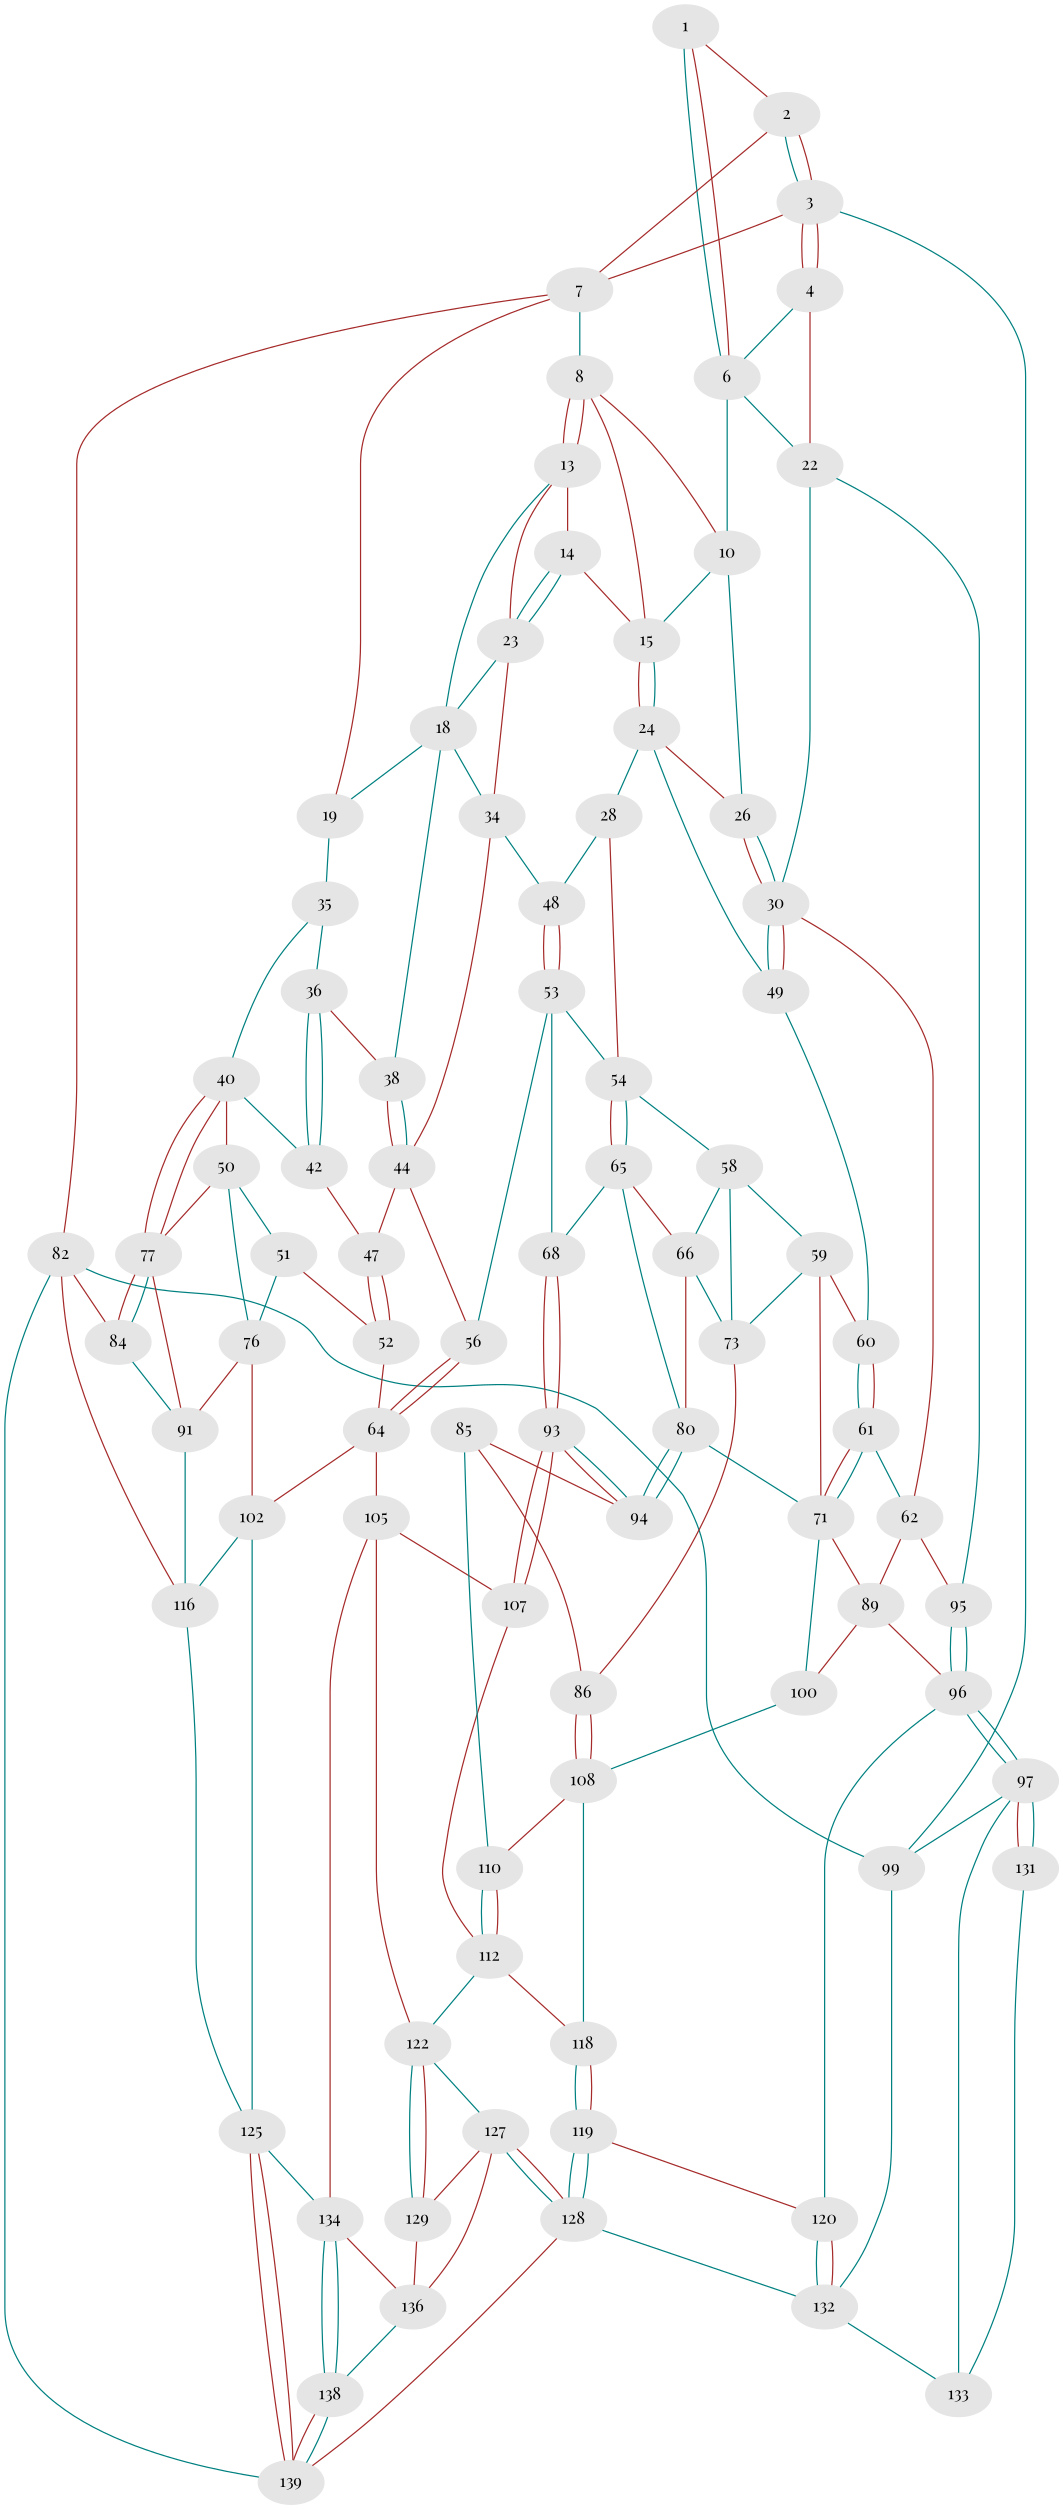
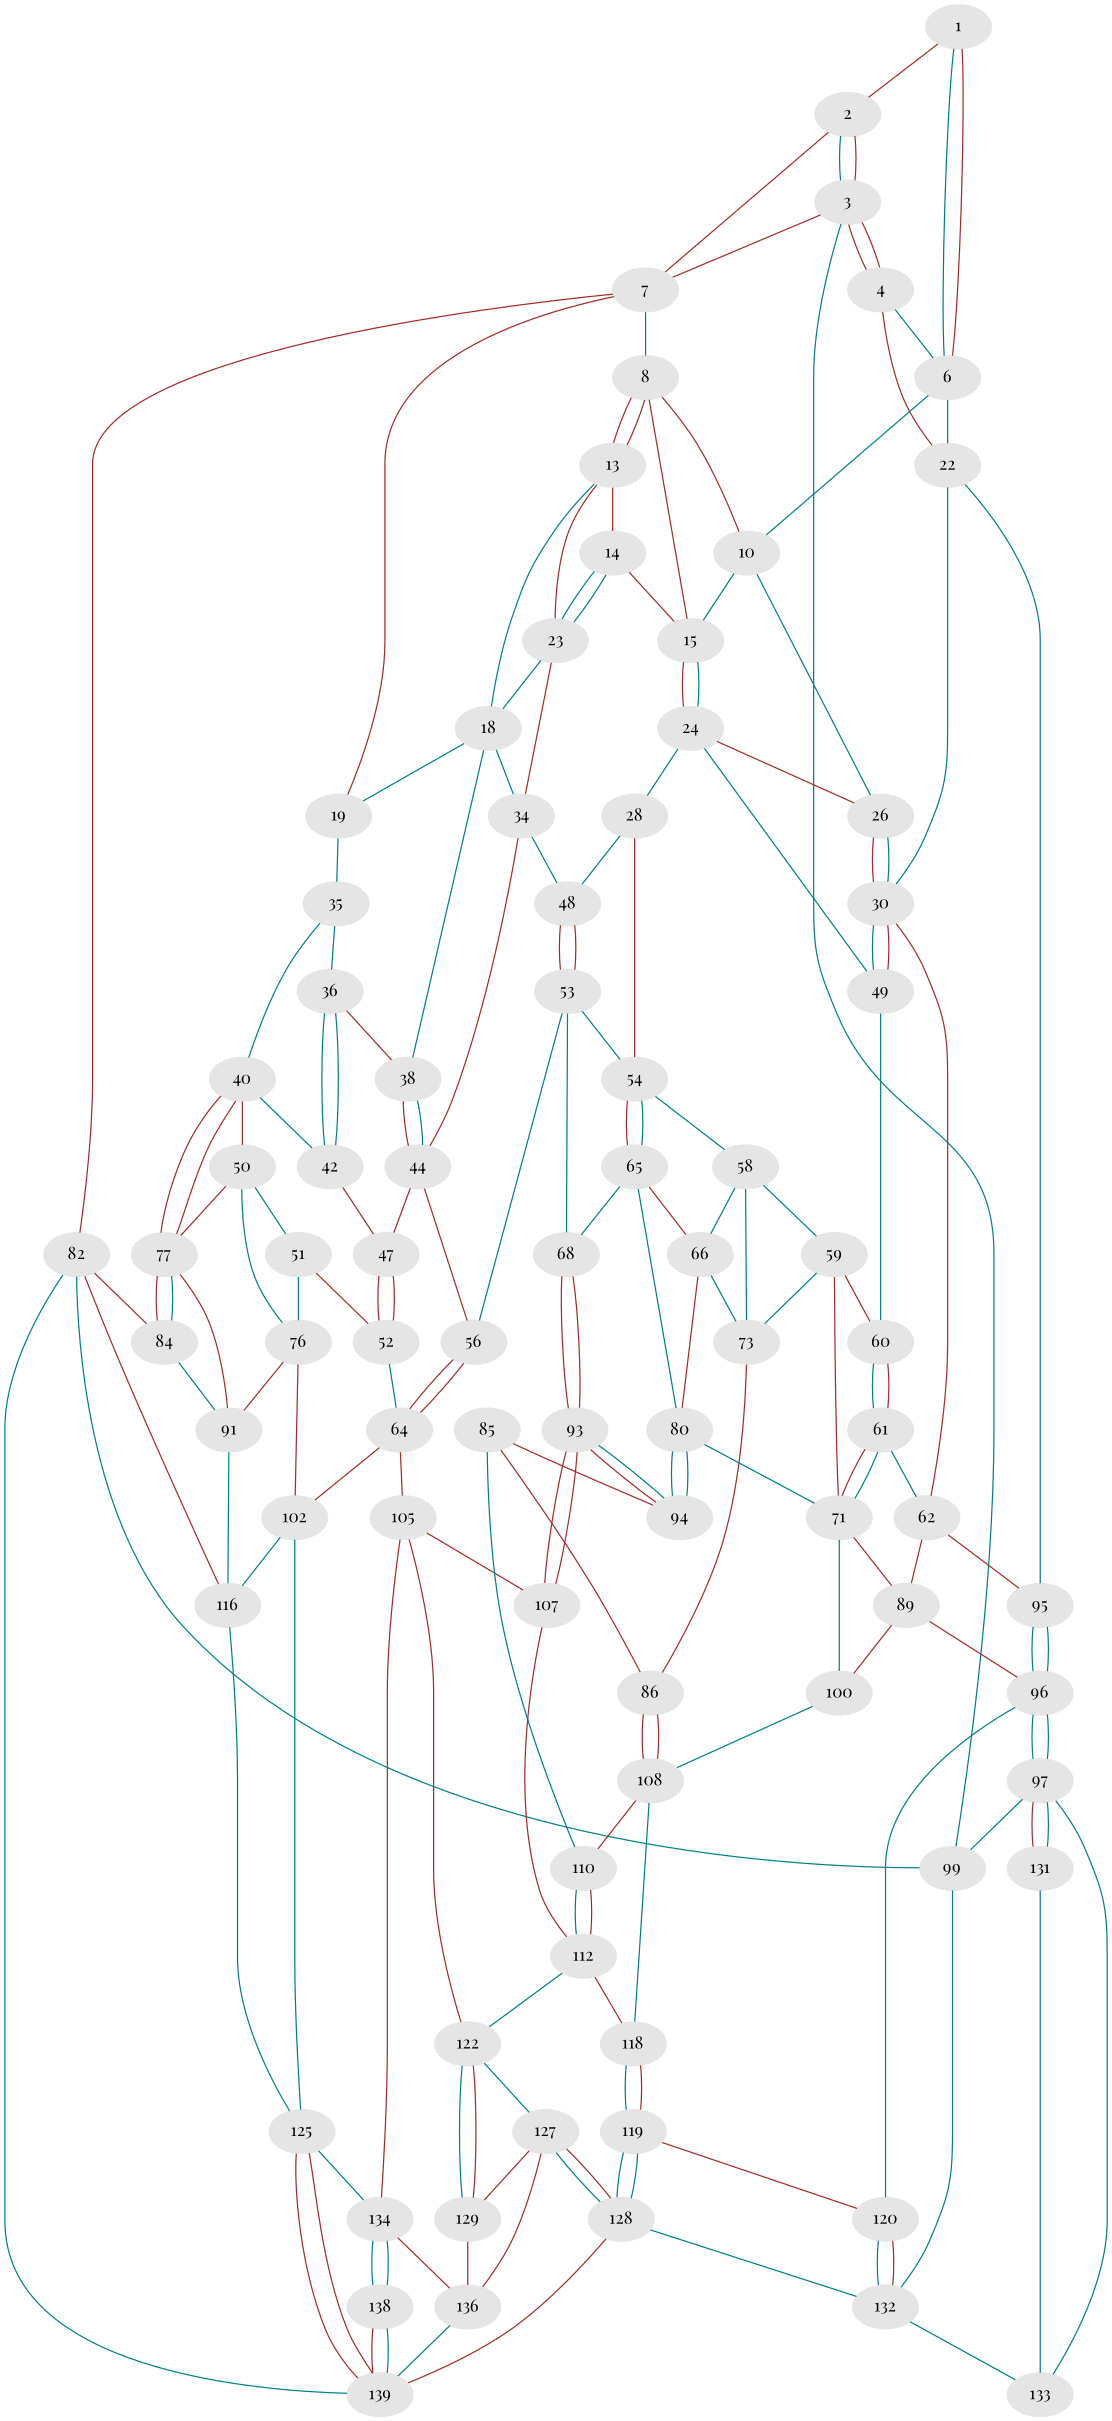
edge "52" -- "64": color brown -> teal
edge "136" -- "138": now "136" -- "139"
